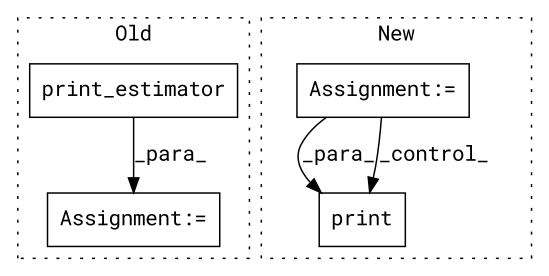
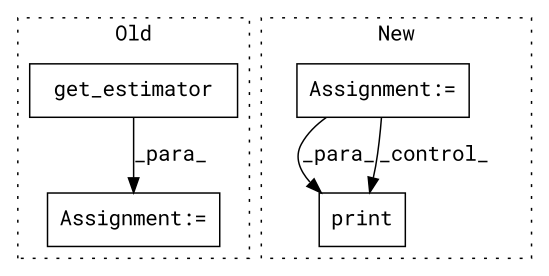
node "print_estimator": label "print_estimator" -> "get_estimator"
